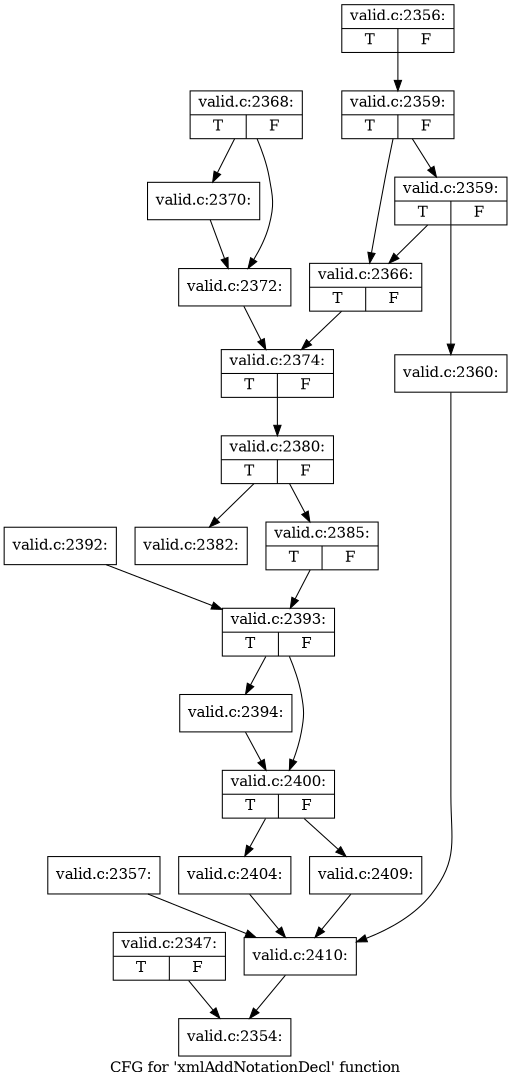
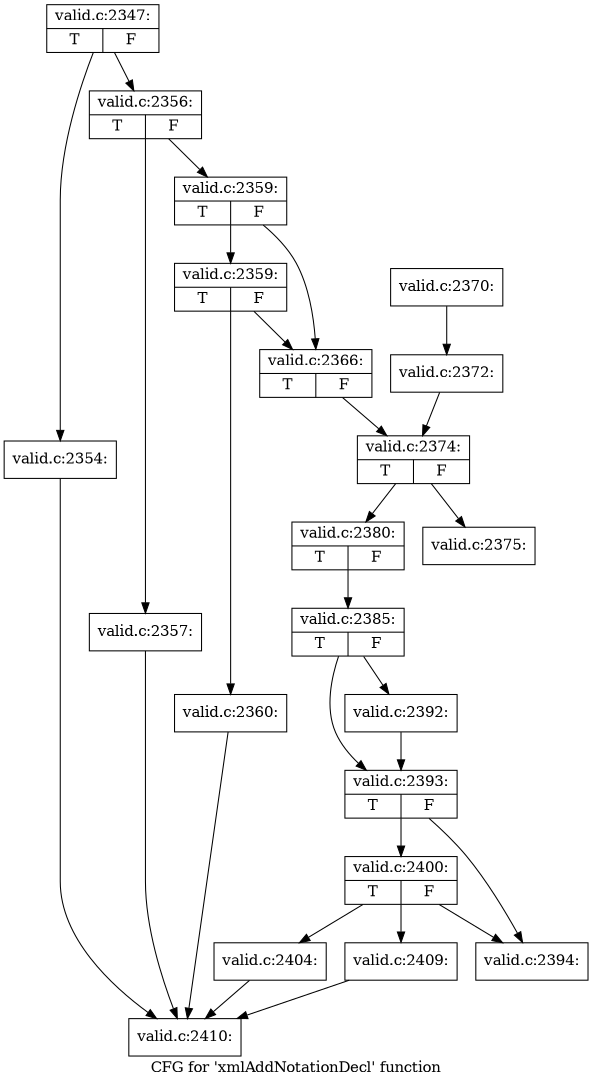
edge "valid.c:2347:" -> "valid.c:2356:": added
node "valid.c:2368:": removed
edge "valid.c:2356:" -> "valid.c:2357:": added
node "valid.c:2382:": removed
node "valid.c:2375:": added
edge "valid.c:2385:" -> "valid.c:2392:": added
edge "valid.c:2394:" -> "valid.c:2400:": reversed
edge "valid.c:2410:" -> "valid.c:2354:": reversed
